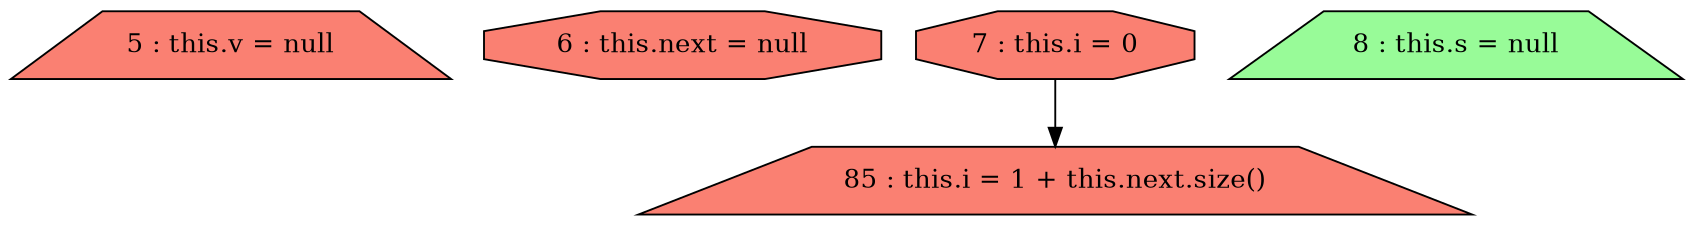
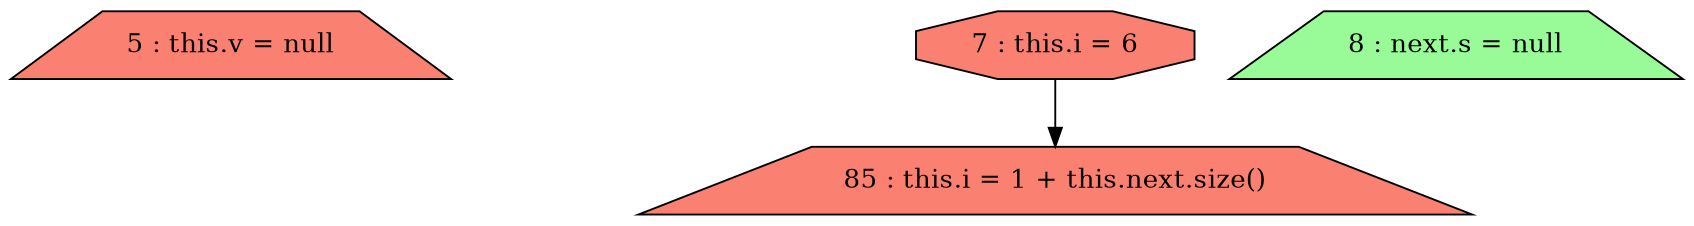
node "6 : this.next = null": removed
node "7 : this.i = 0": label "7 : this.i = 0" -> "7 : this.i = 6"
node "8 : this.s = null": label "8 : this.s = null" -> "8 : next.s = null"
